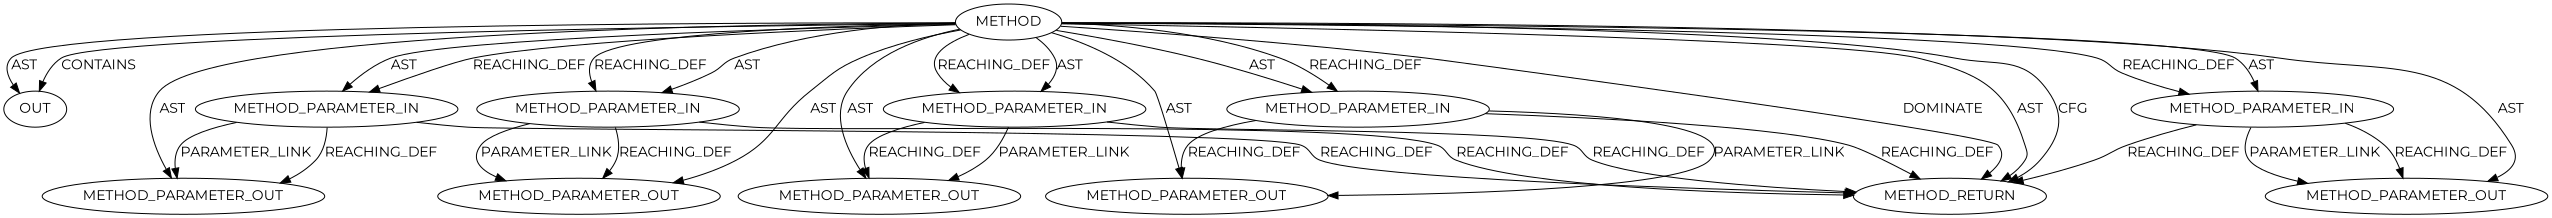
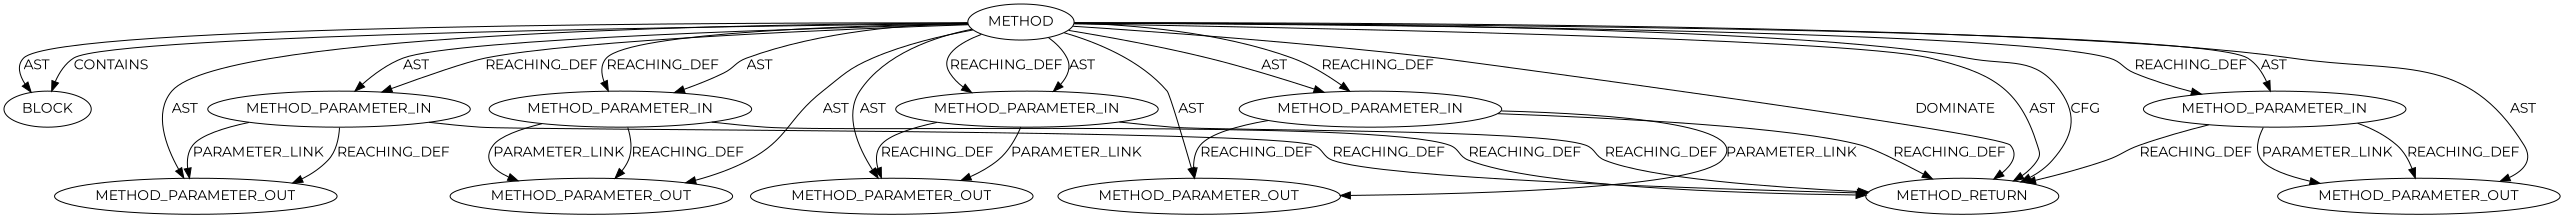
node "OUT": label "OUT" -> "BLOCK"
